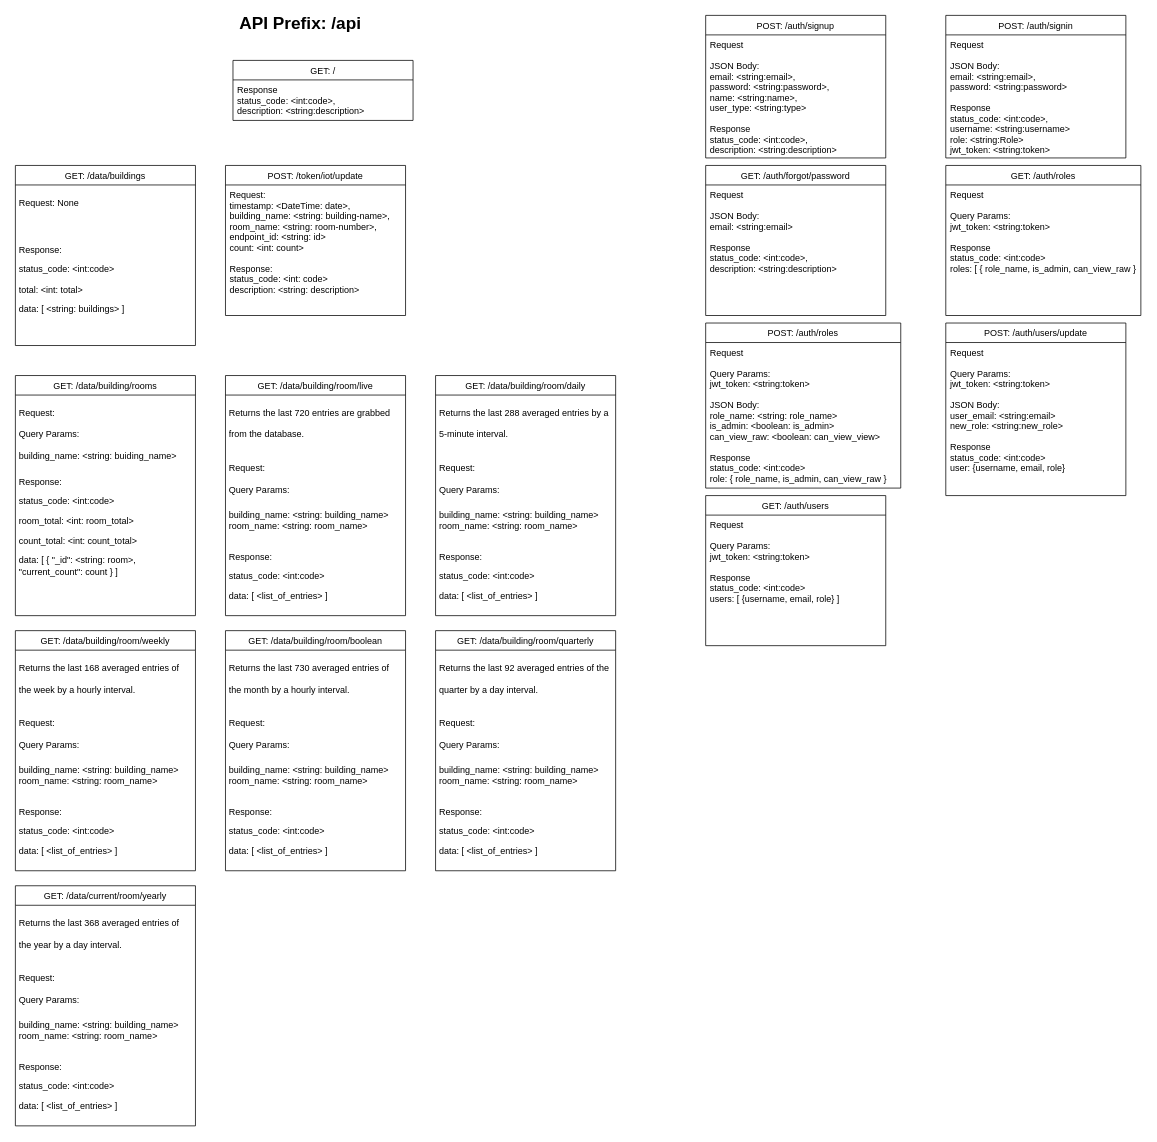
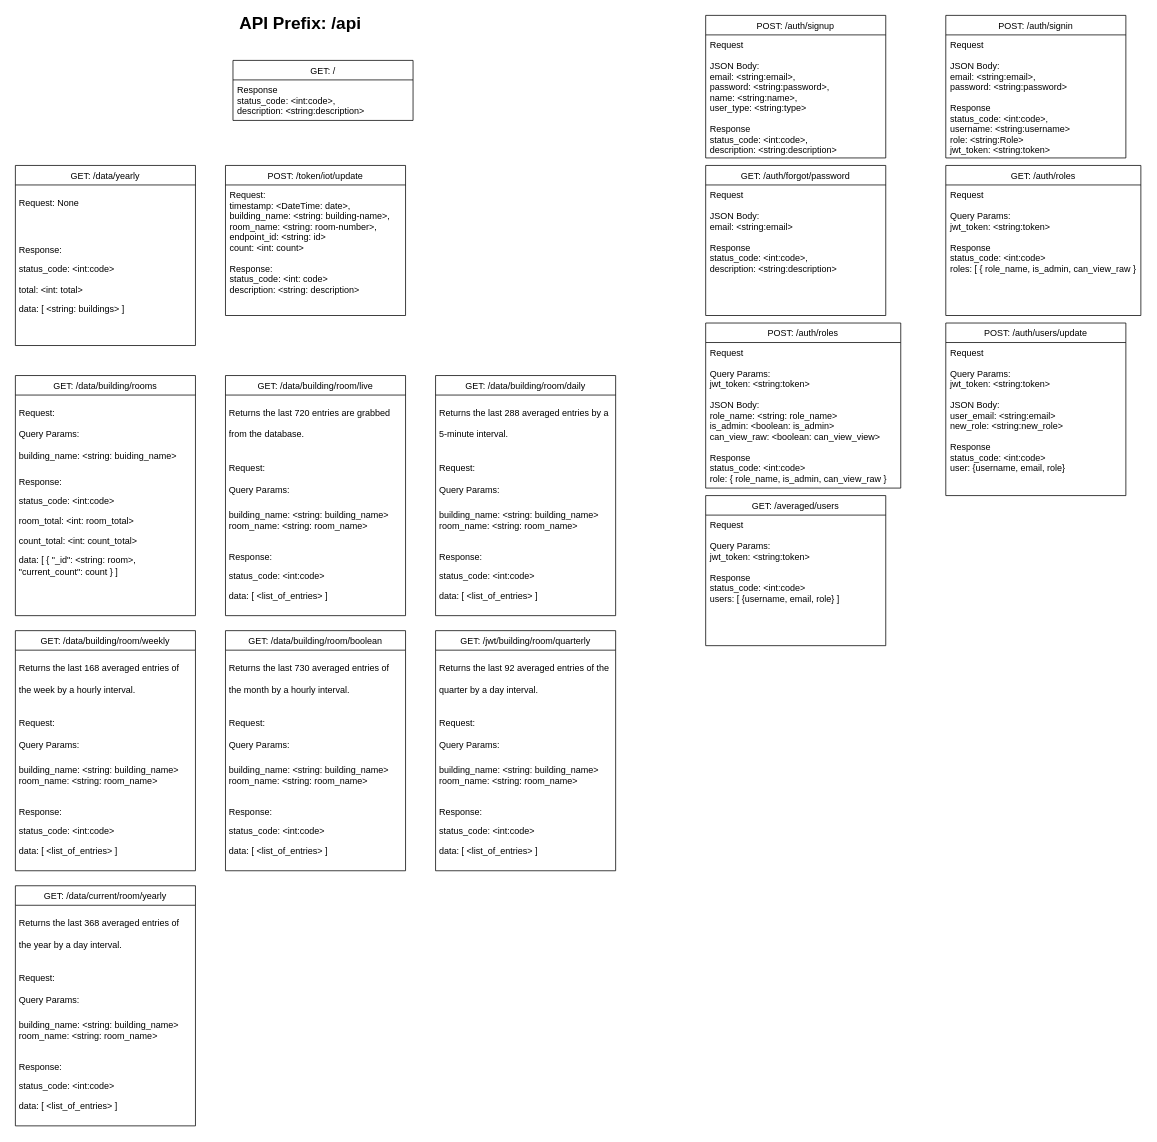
node "GET: /data/buildings": label "GET: /data/buildings" -> "GET: /data/yearly"
node "GET: /auth/users": label "GET: /auth/users" -> "GET: /averaged/users"
node "GET: /data/building/room/quarterly": label "GET: /data/building/room/quarterly" -> "GET: /jwt/building/room/quarterly"
